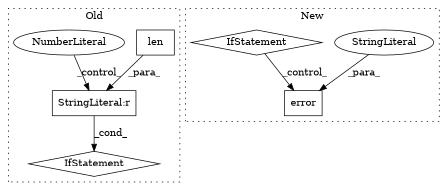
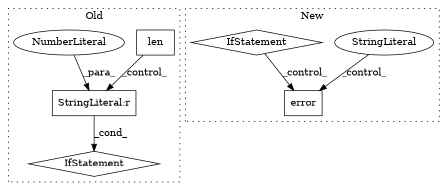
edge "NumberLiteral" -> "StringLiteral:r": label "_control_" -> "_para_"
edge "len" -> "StringLiteral:r": label "_para_" -> "_control_"
edge "StringLiteral" -> "error": label "_para_" -> "_control_"
